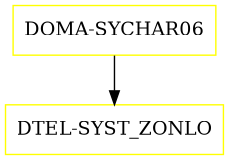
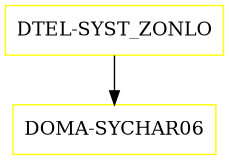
edge "DOMA-SYCHAR06" -> "DTEL-SYST_ZONLO": reversed
